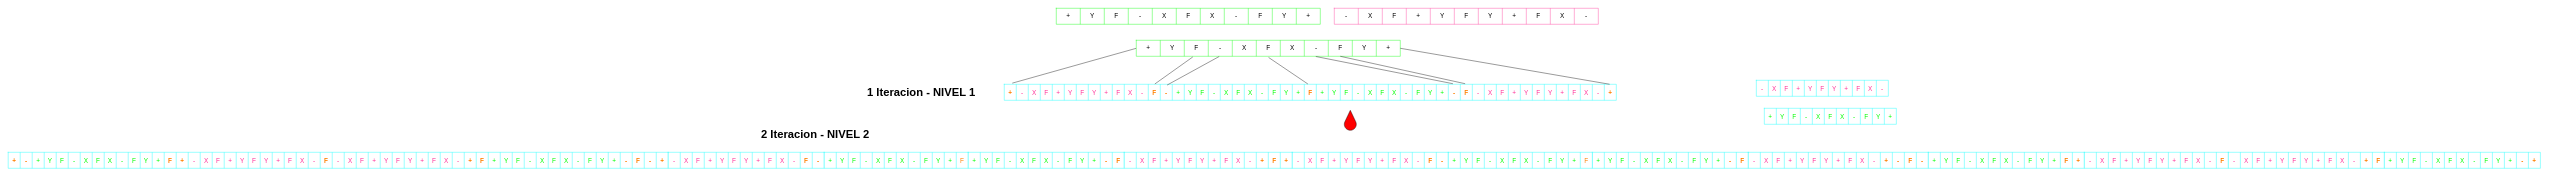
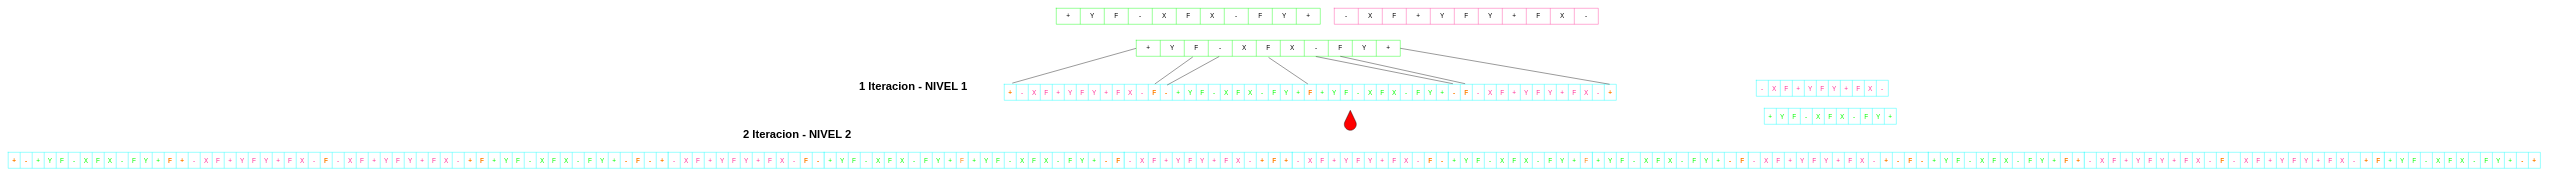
node "1 Iteracion - NIVEL 1": moved (921, 92) -> (913, 86)
node "2 Iteracion - NIVEL 2": moved (815, 134) -> (797, 134)
